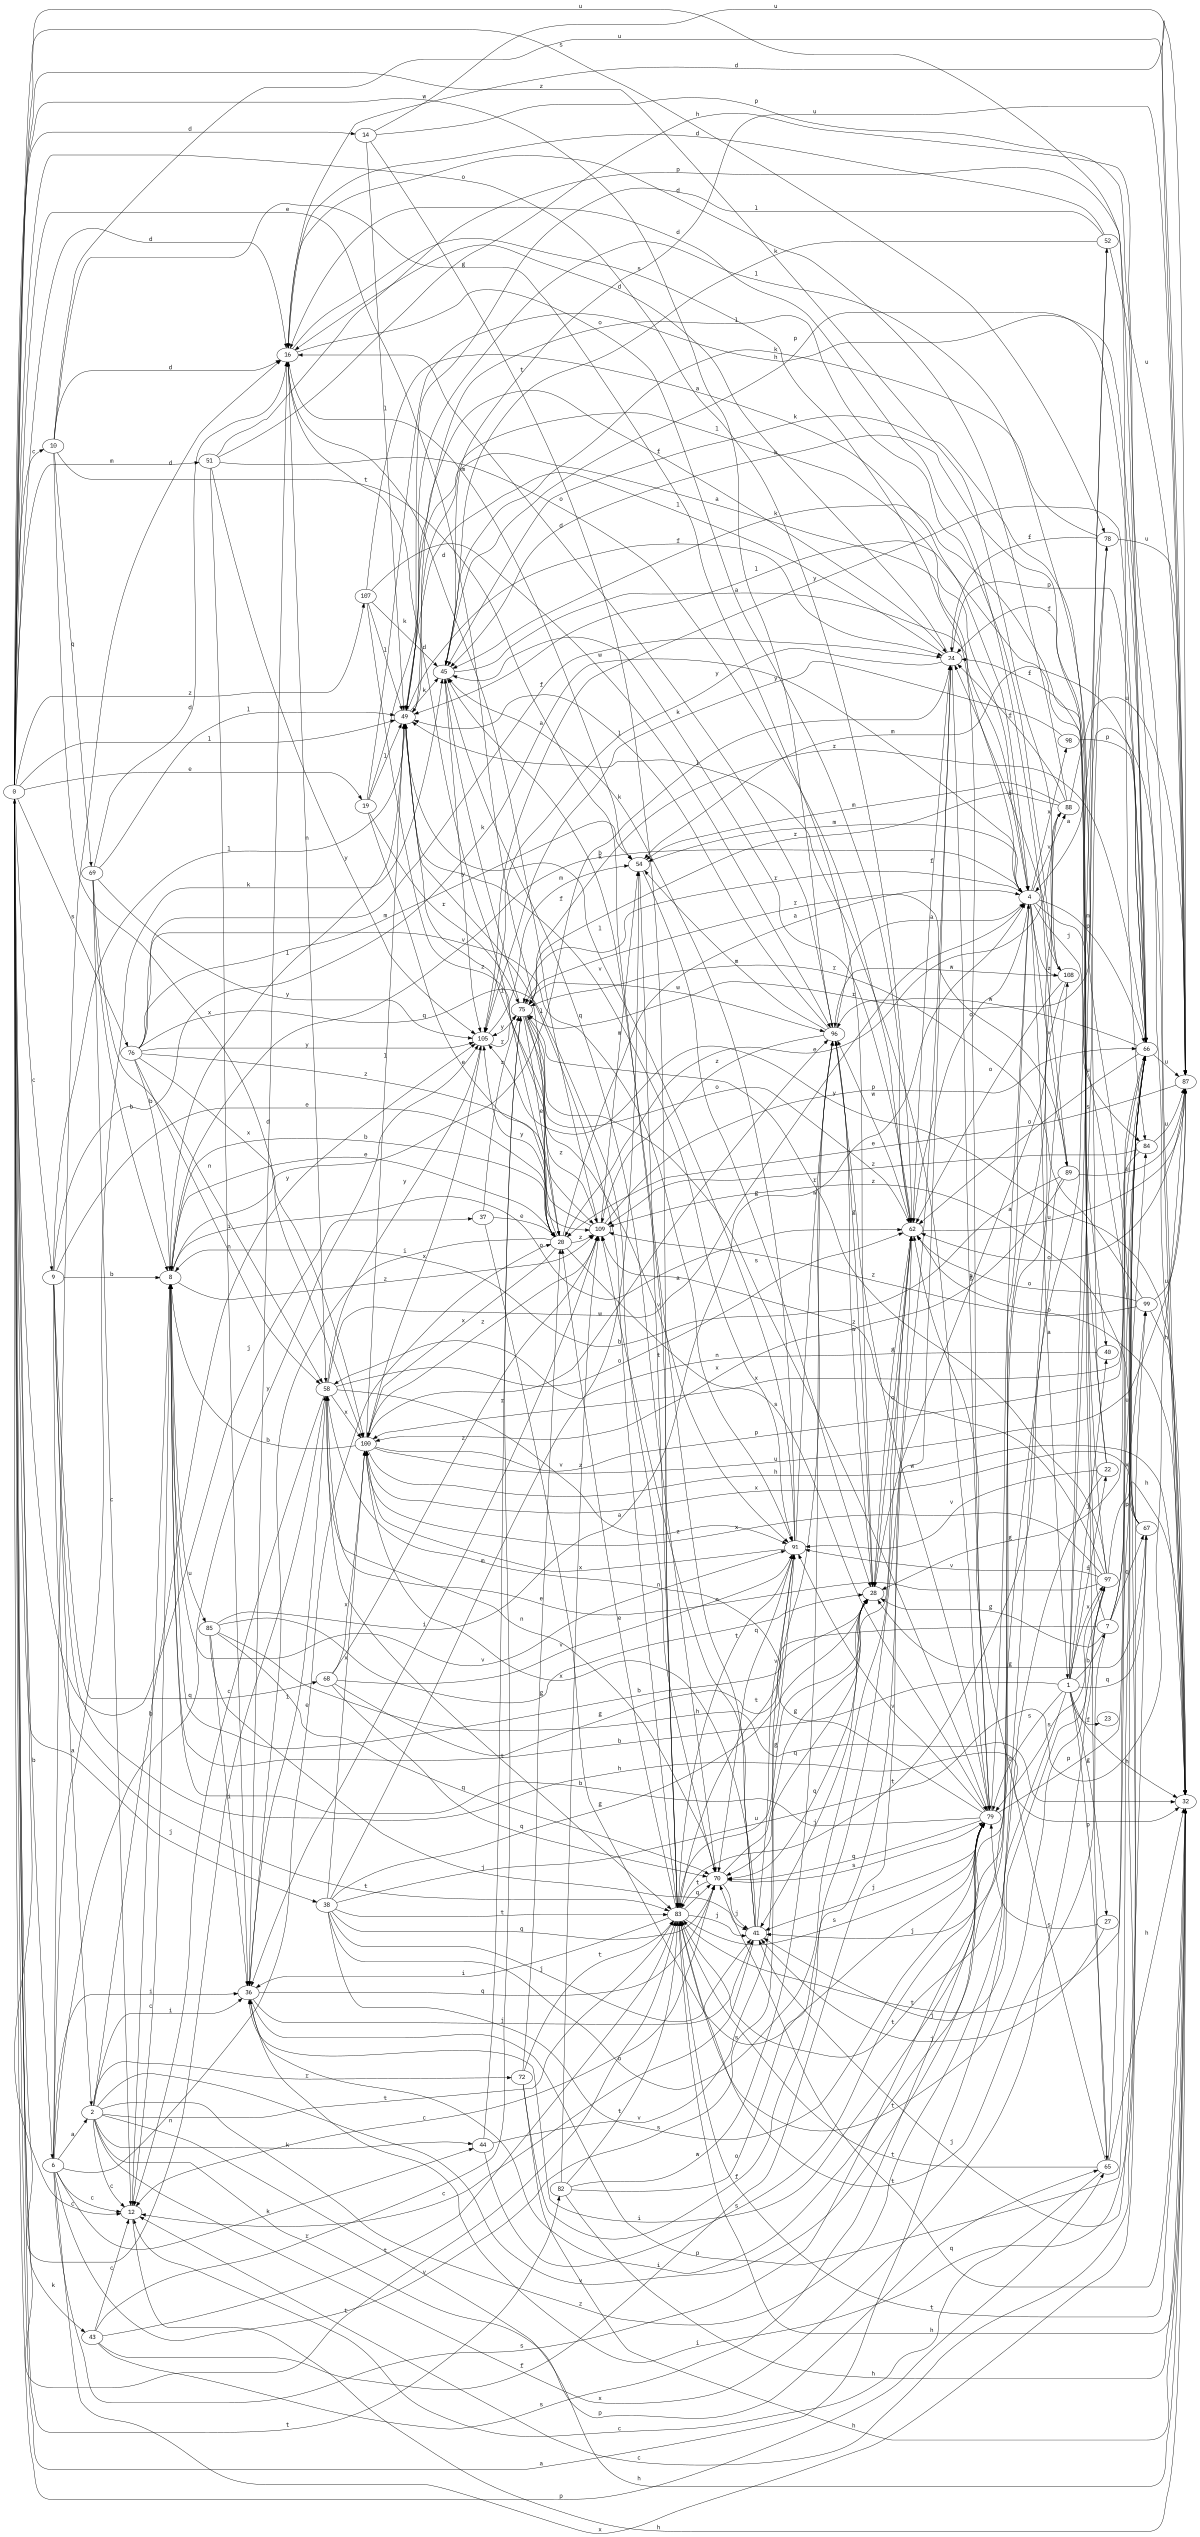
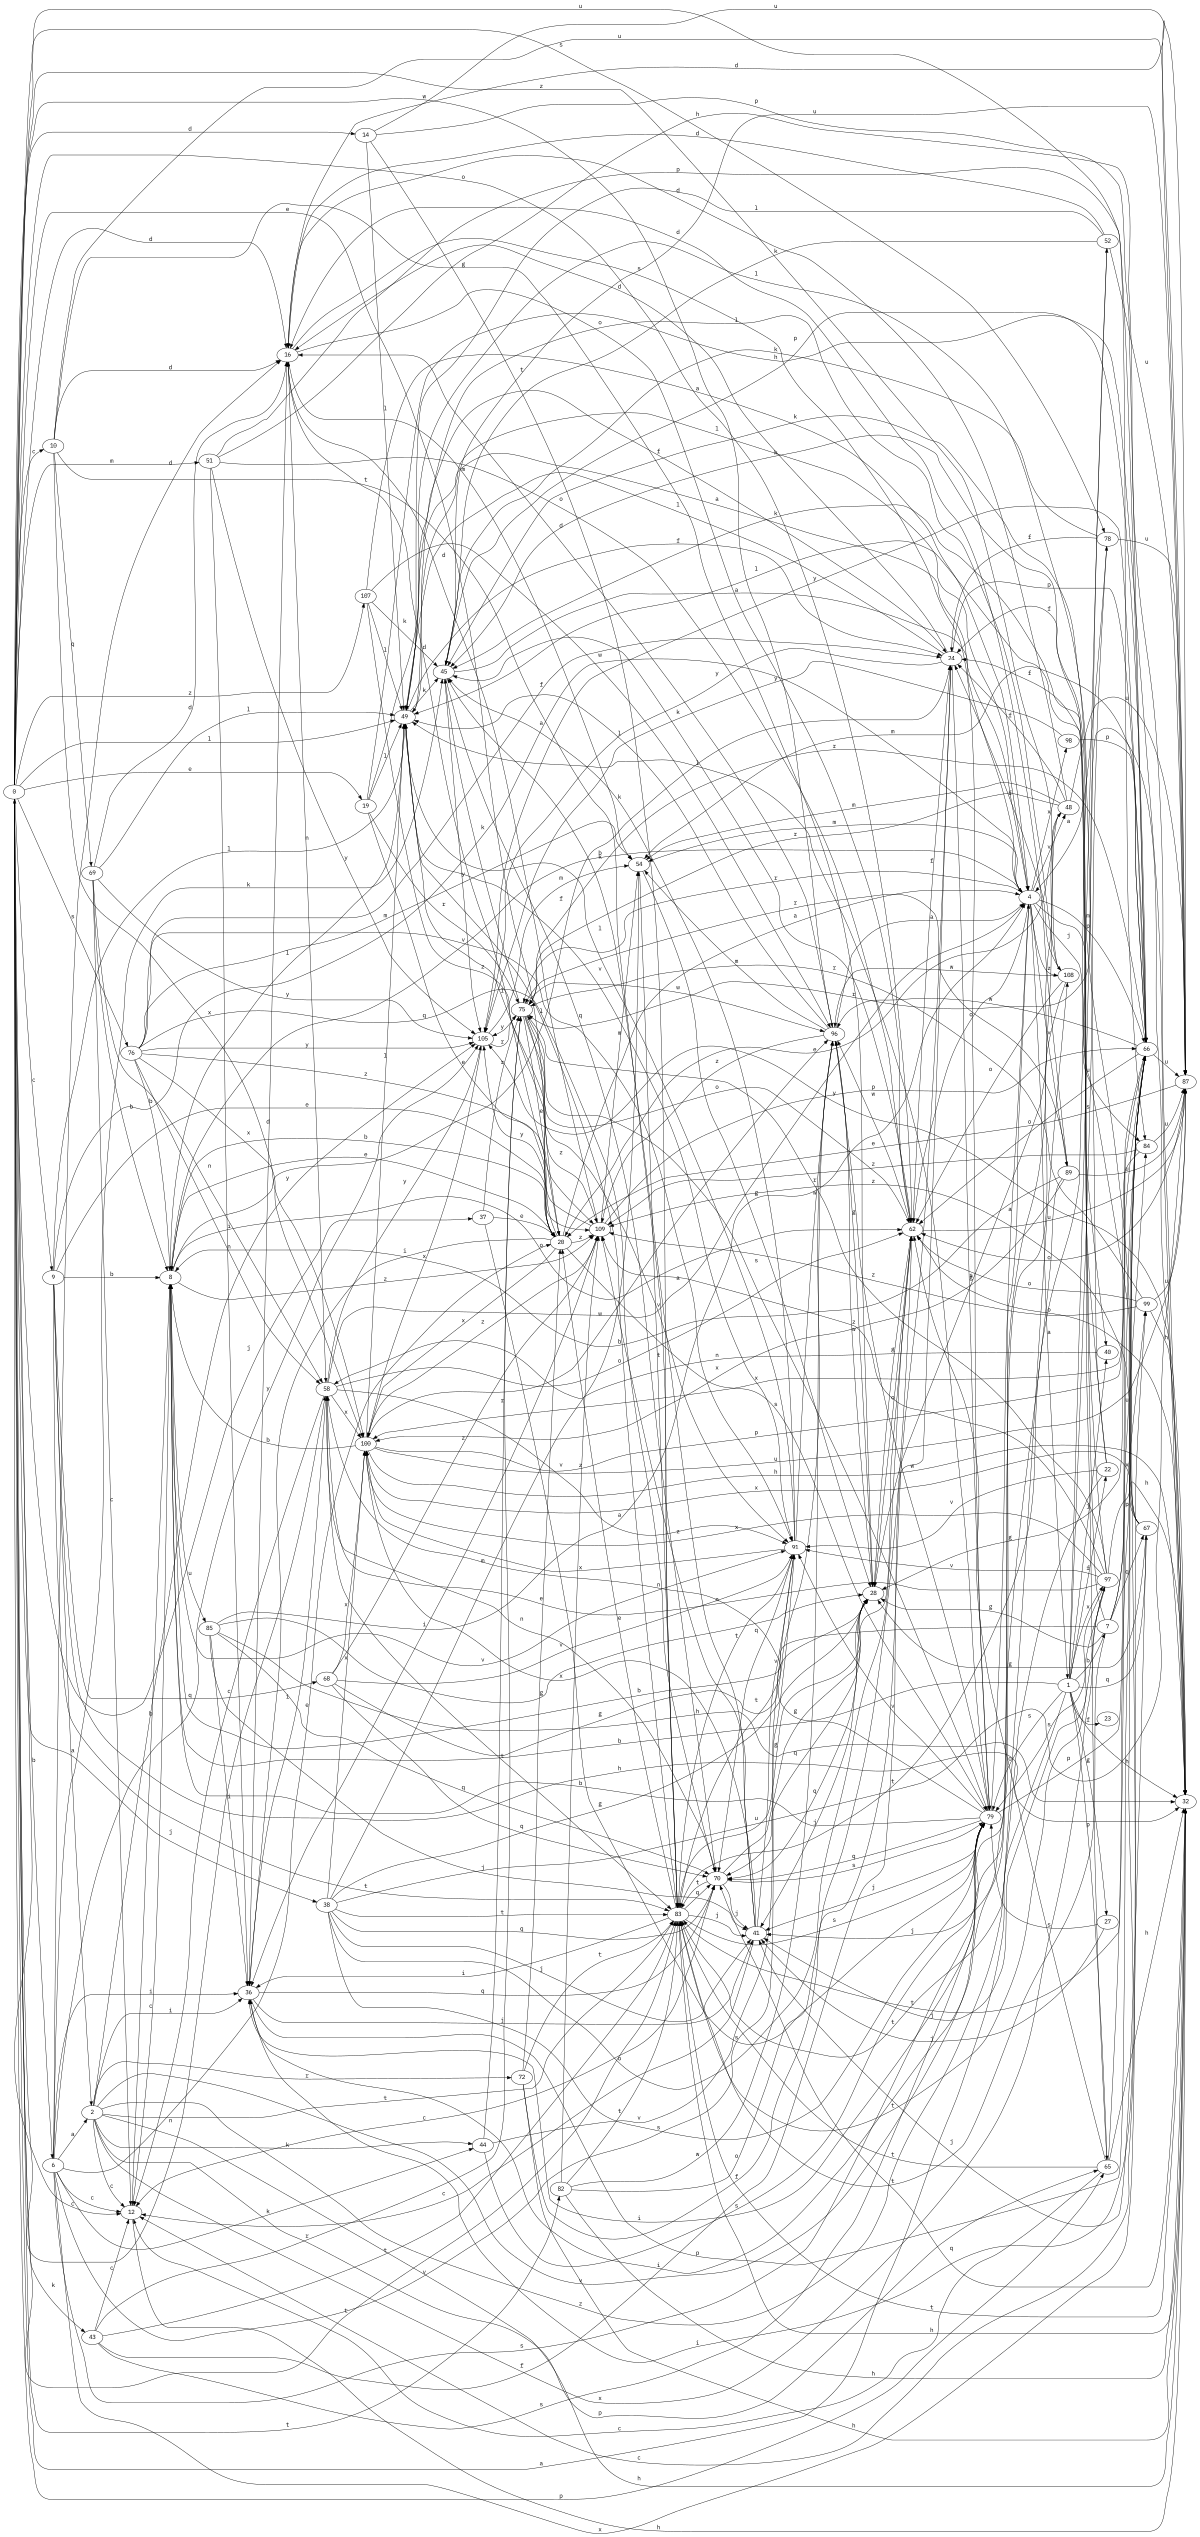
node "88": label "88" -> "48"
